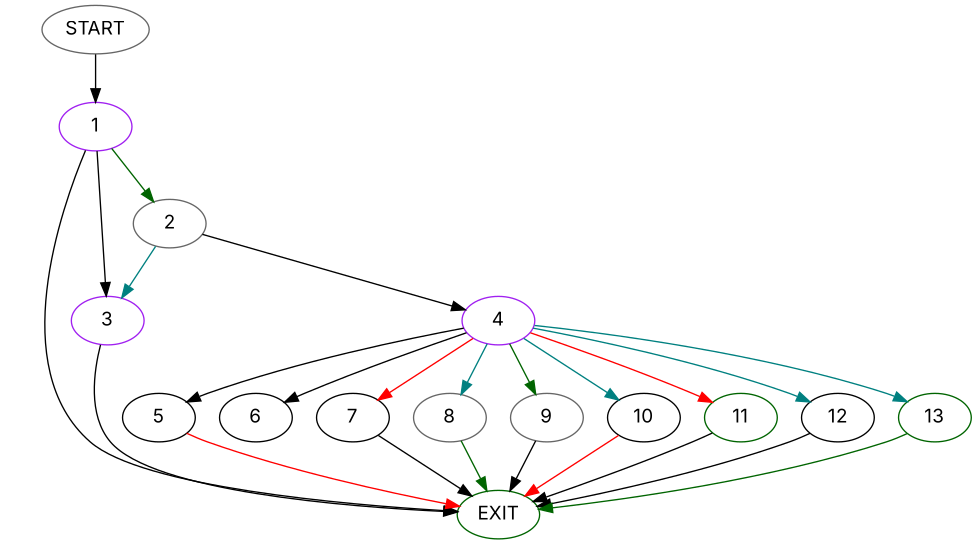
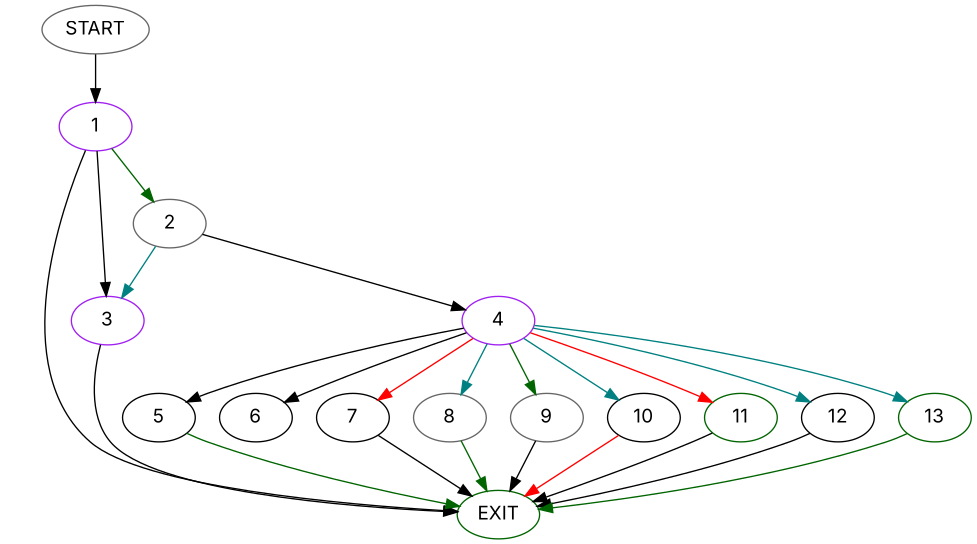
edge "5" -> "EXIT": color red -> darkgreen
